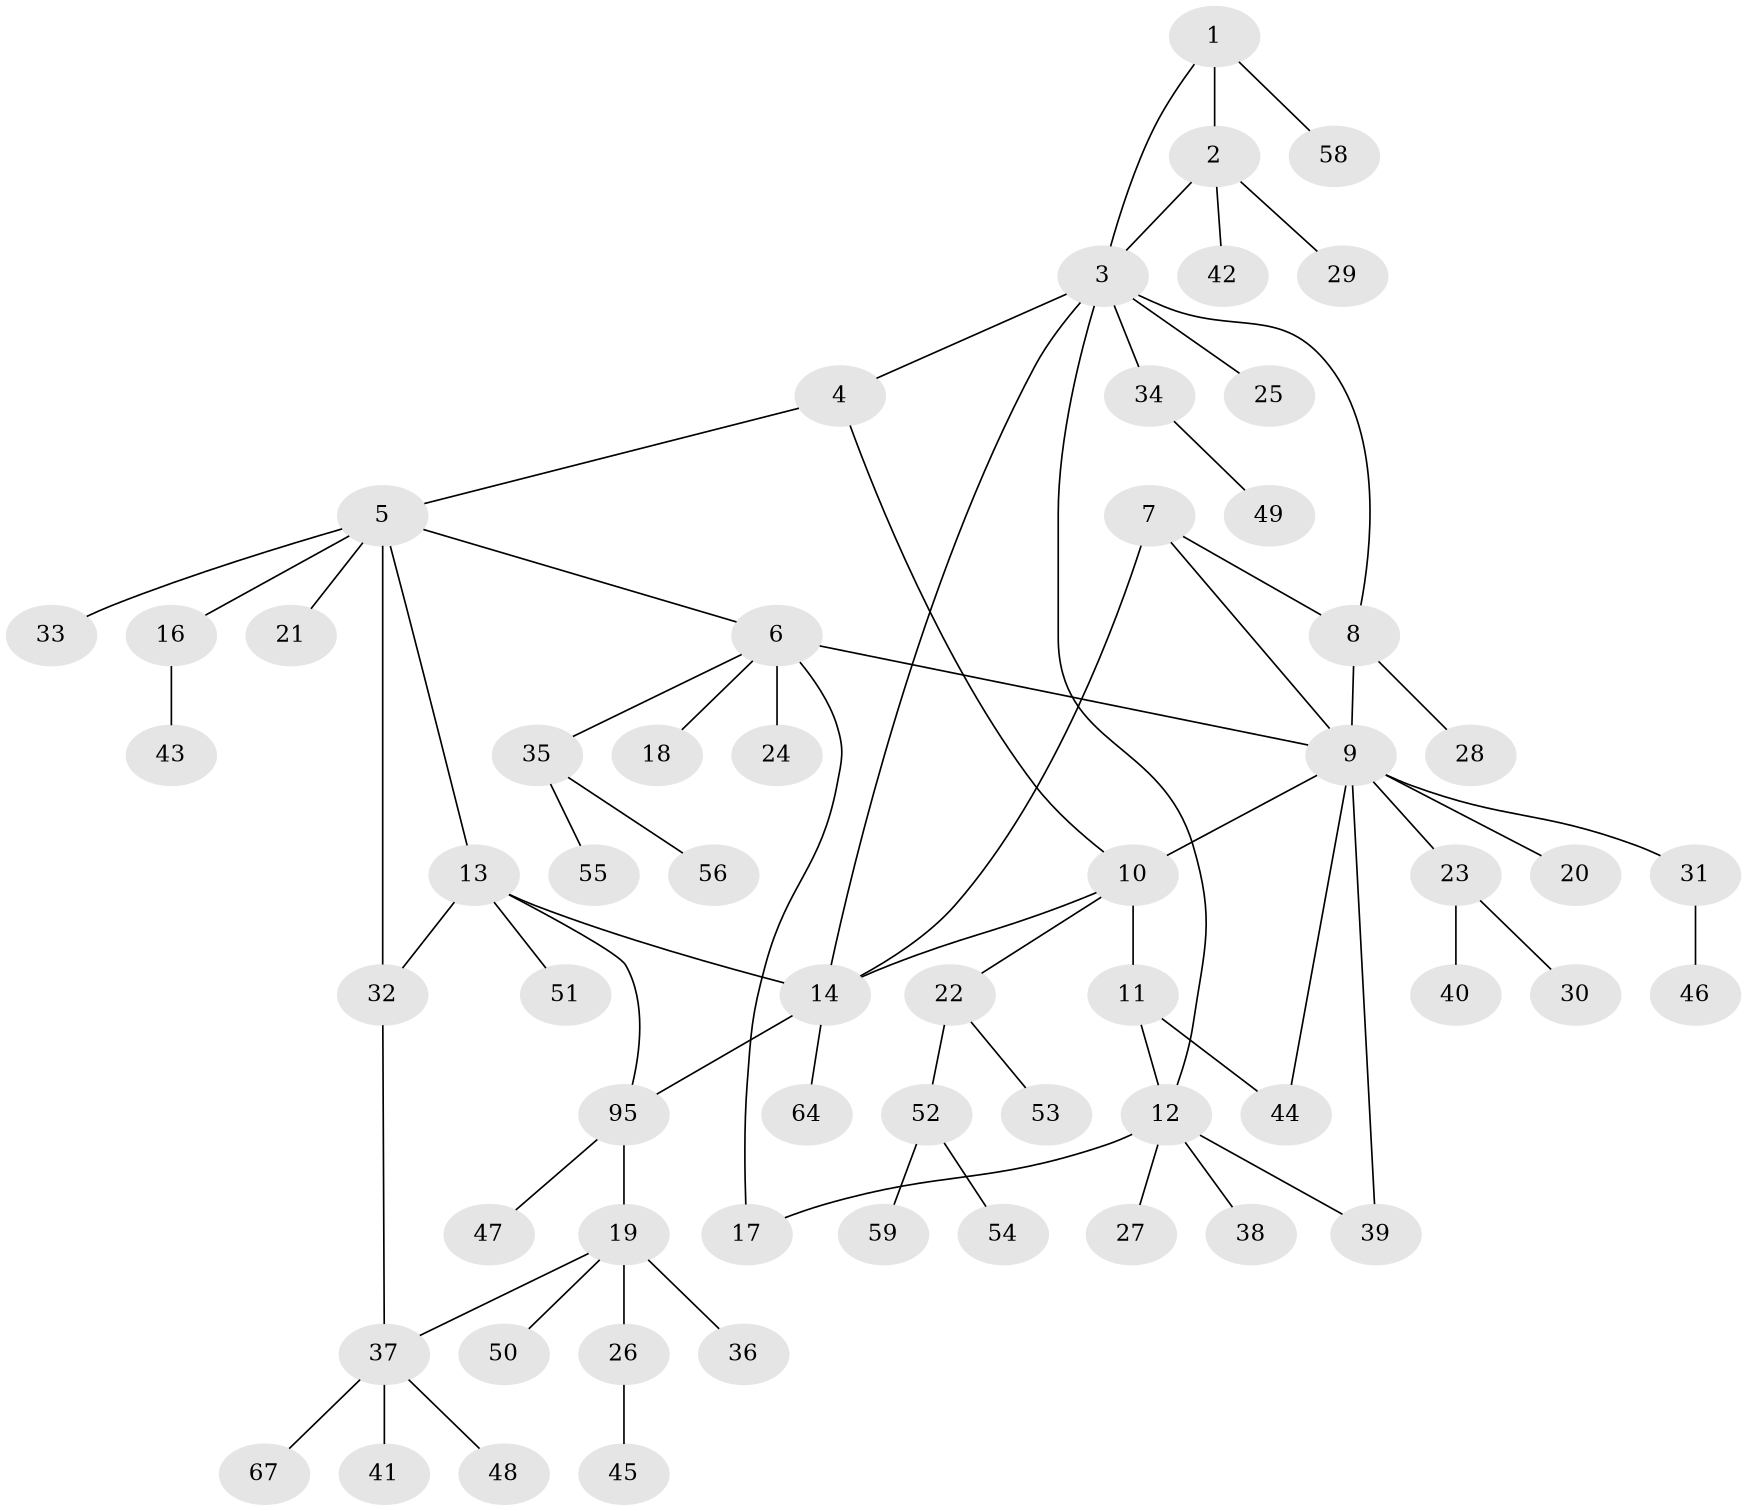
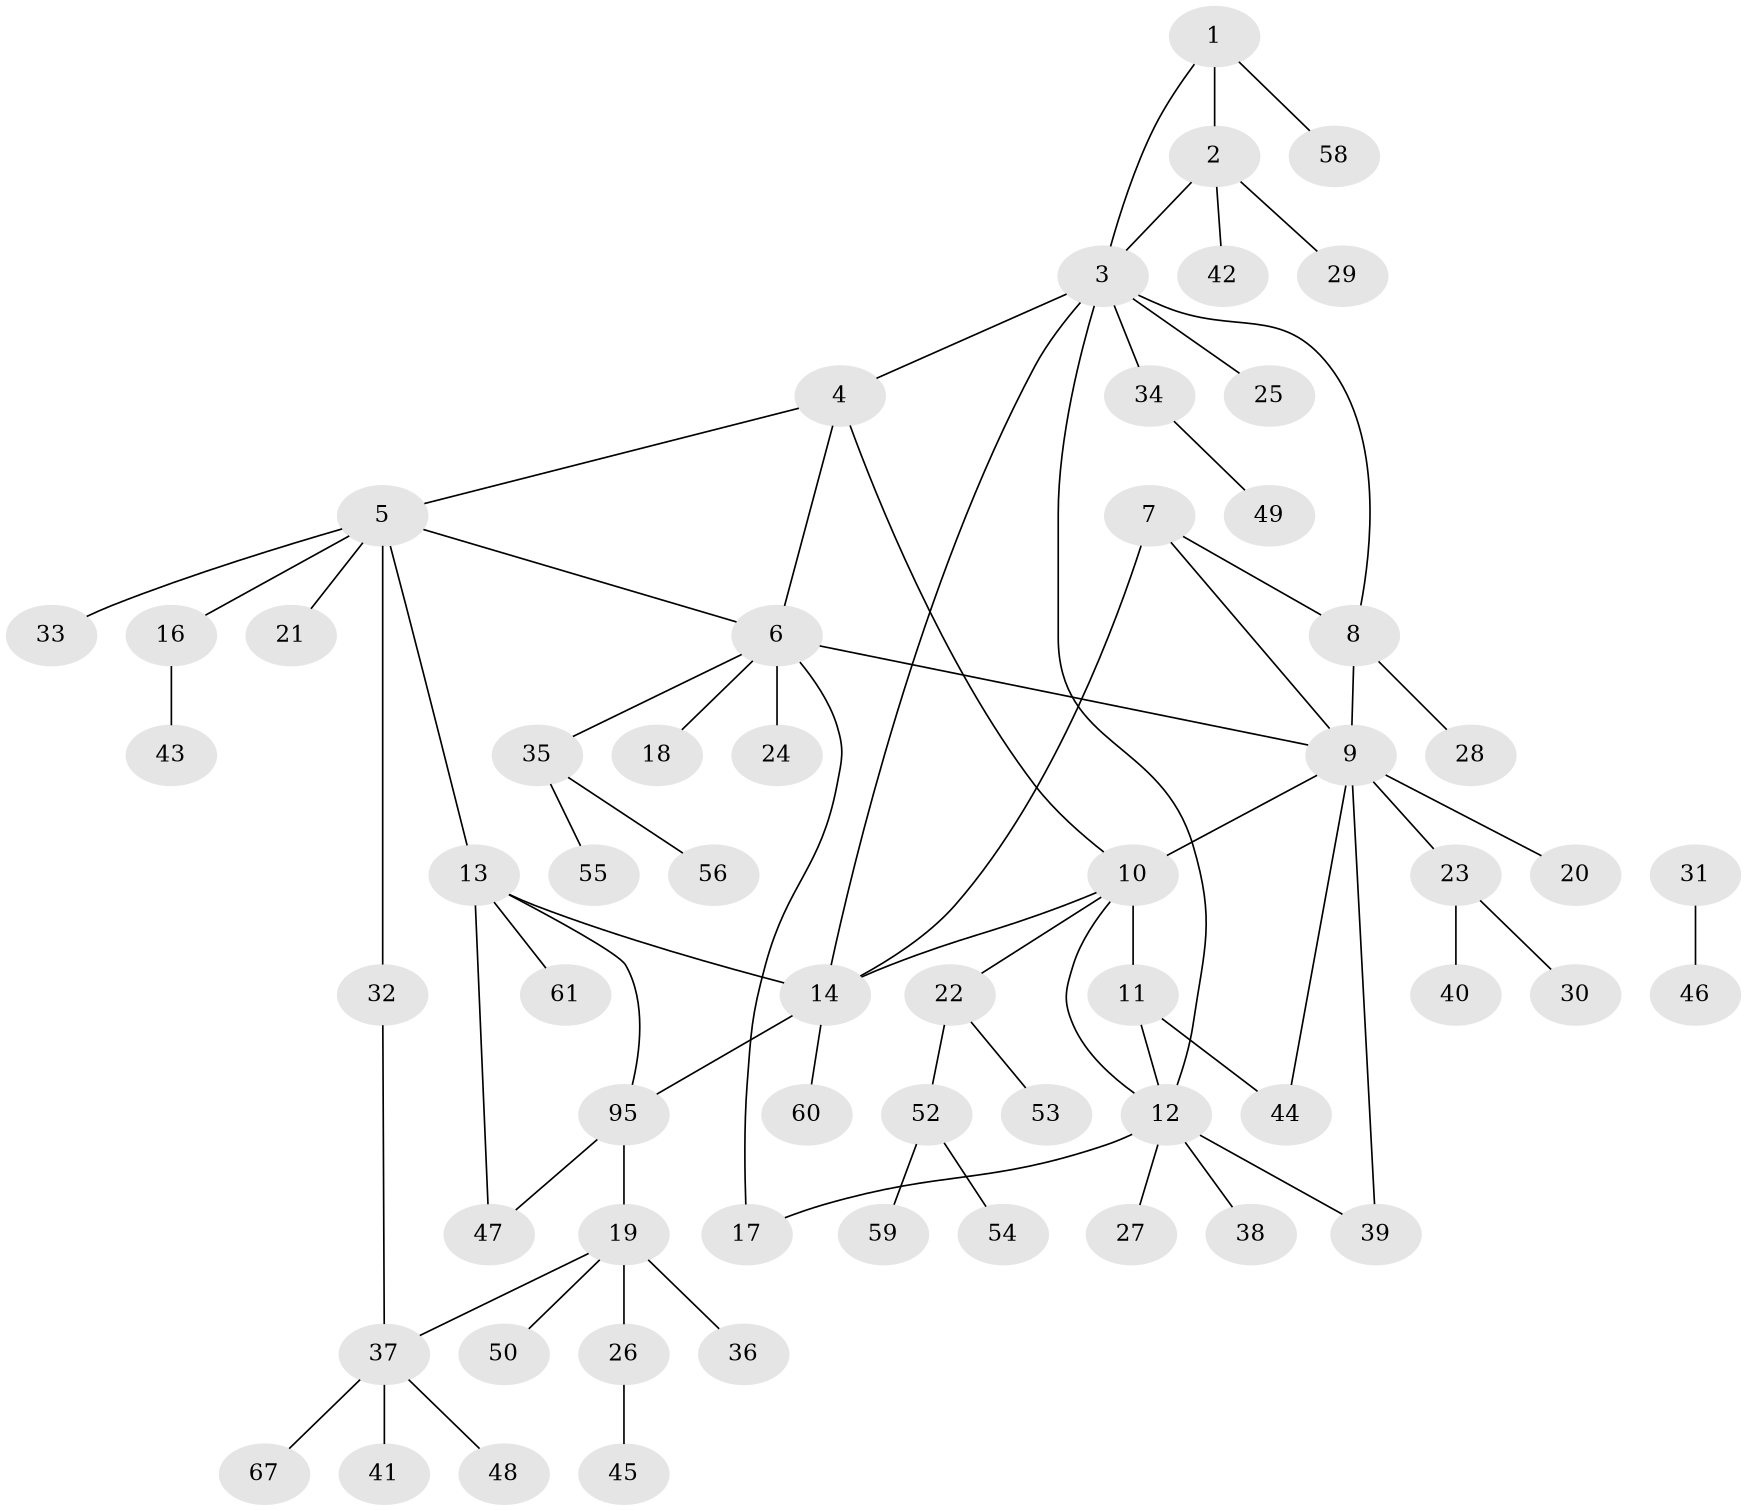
edge "4" -- "6": added
edge "9" -- "31": removed
edge "13" -- "32": now "13" -- "47"
node "51": label "51" -> "61"
edge "10" -- "12": added
node "64": label "64" -> "60"
